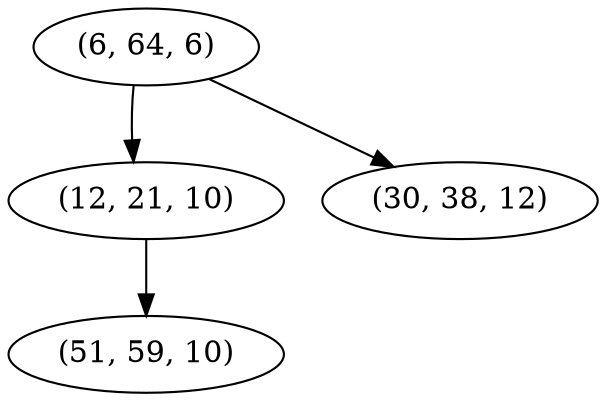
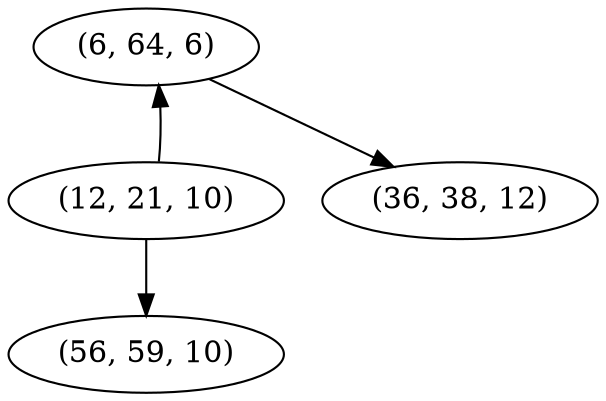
edge "(6, 64, 6)" -> "(12, 21, 10)": reversed
node "(30, 38, 12)": label "(30, 38, 12)" -> "(36, 38, 12)"
node "(51, 59, 10)": label "(51, 59, 10)" -> "(56, 59, 10)"
